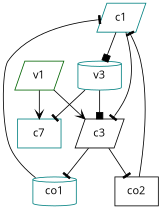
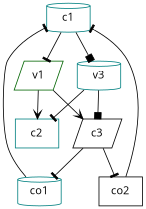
node "c1": shape parallelogram -> cylinder
edge "c1" -> "c3": now "c1" -> "v1"
node "c7": label "c7" -> "c2"
